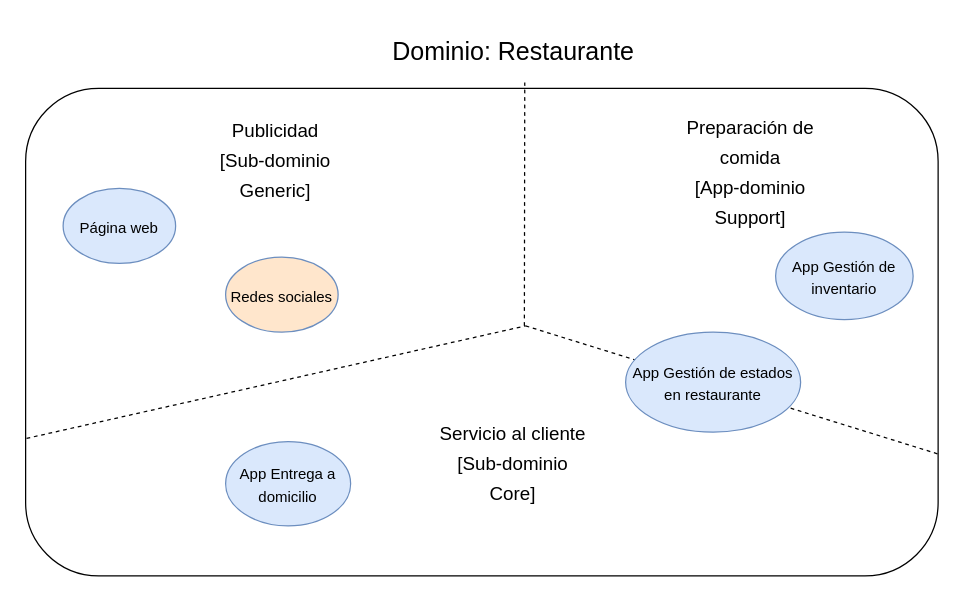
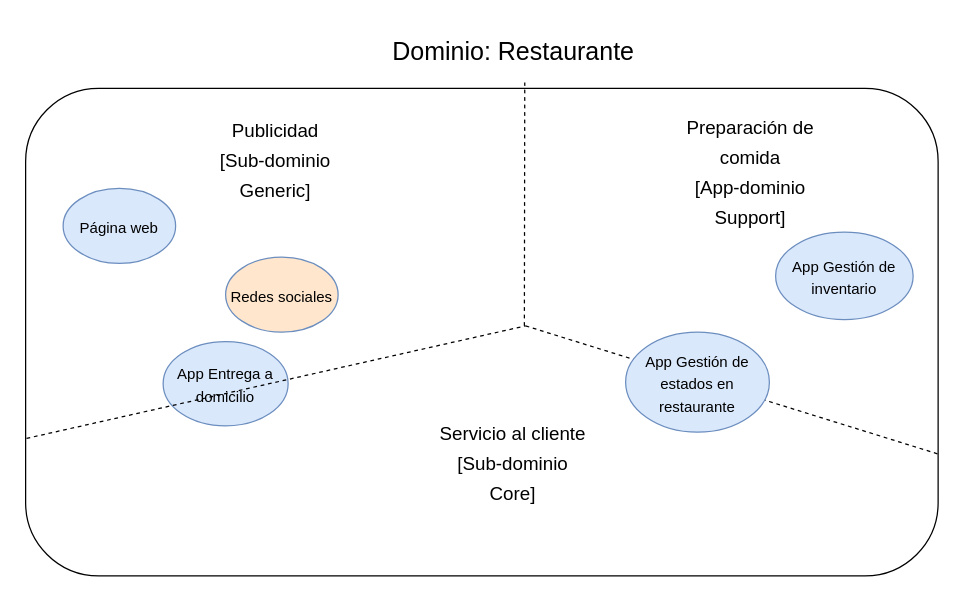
node "App Gestión de estados en restaurante": size 175x100 -> 144x100
node "App Entrega a domicilio": moved (288, 483) -> (226, 383)
